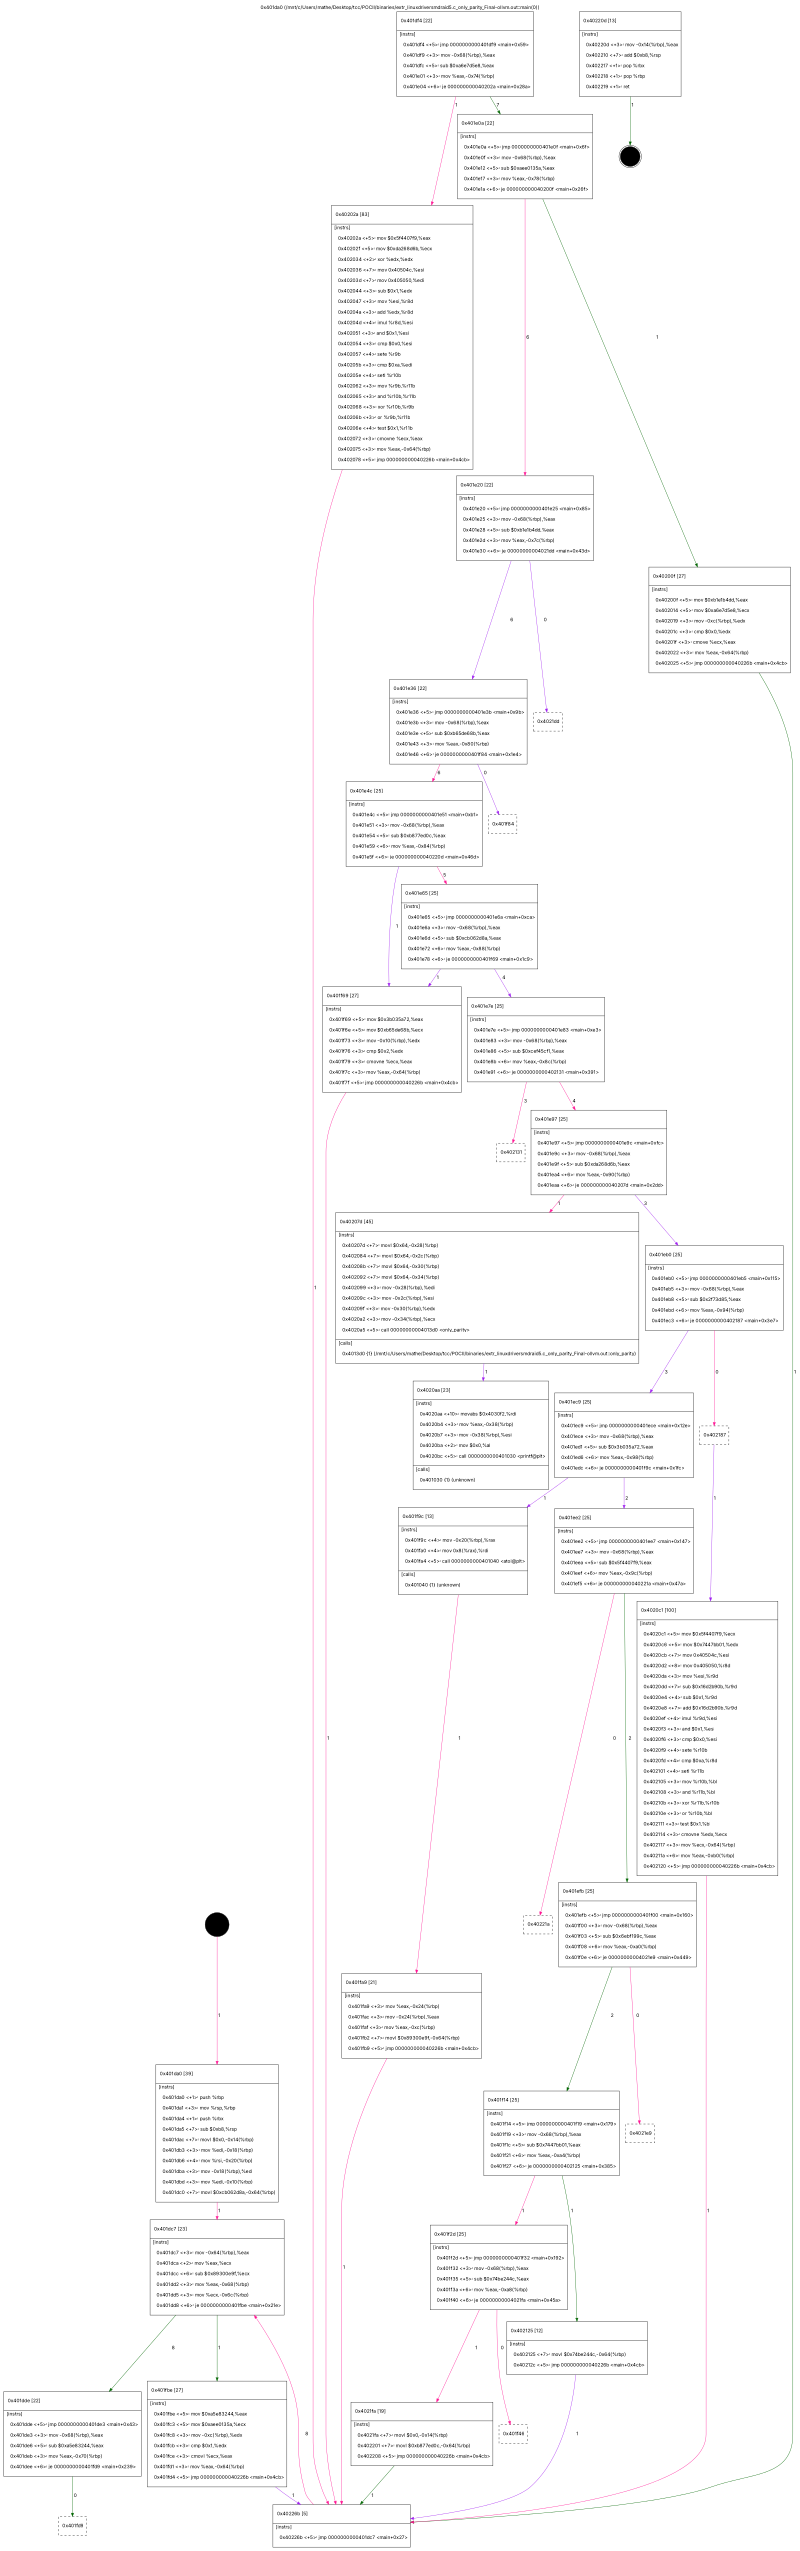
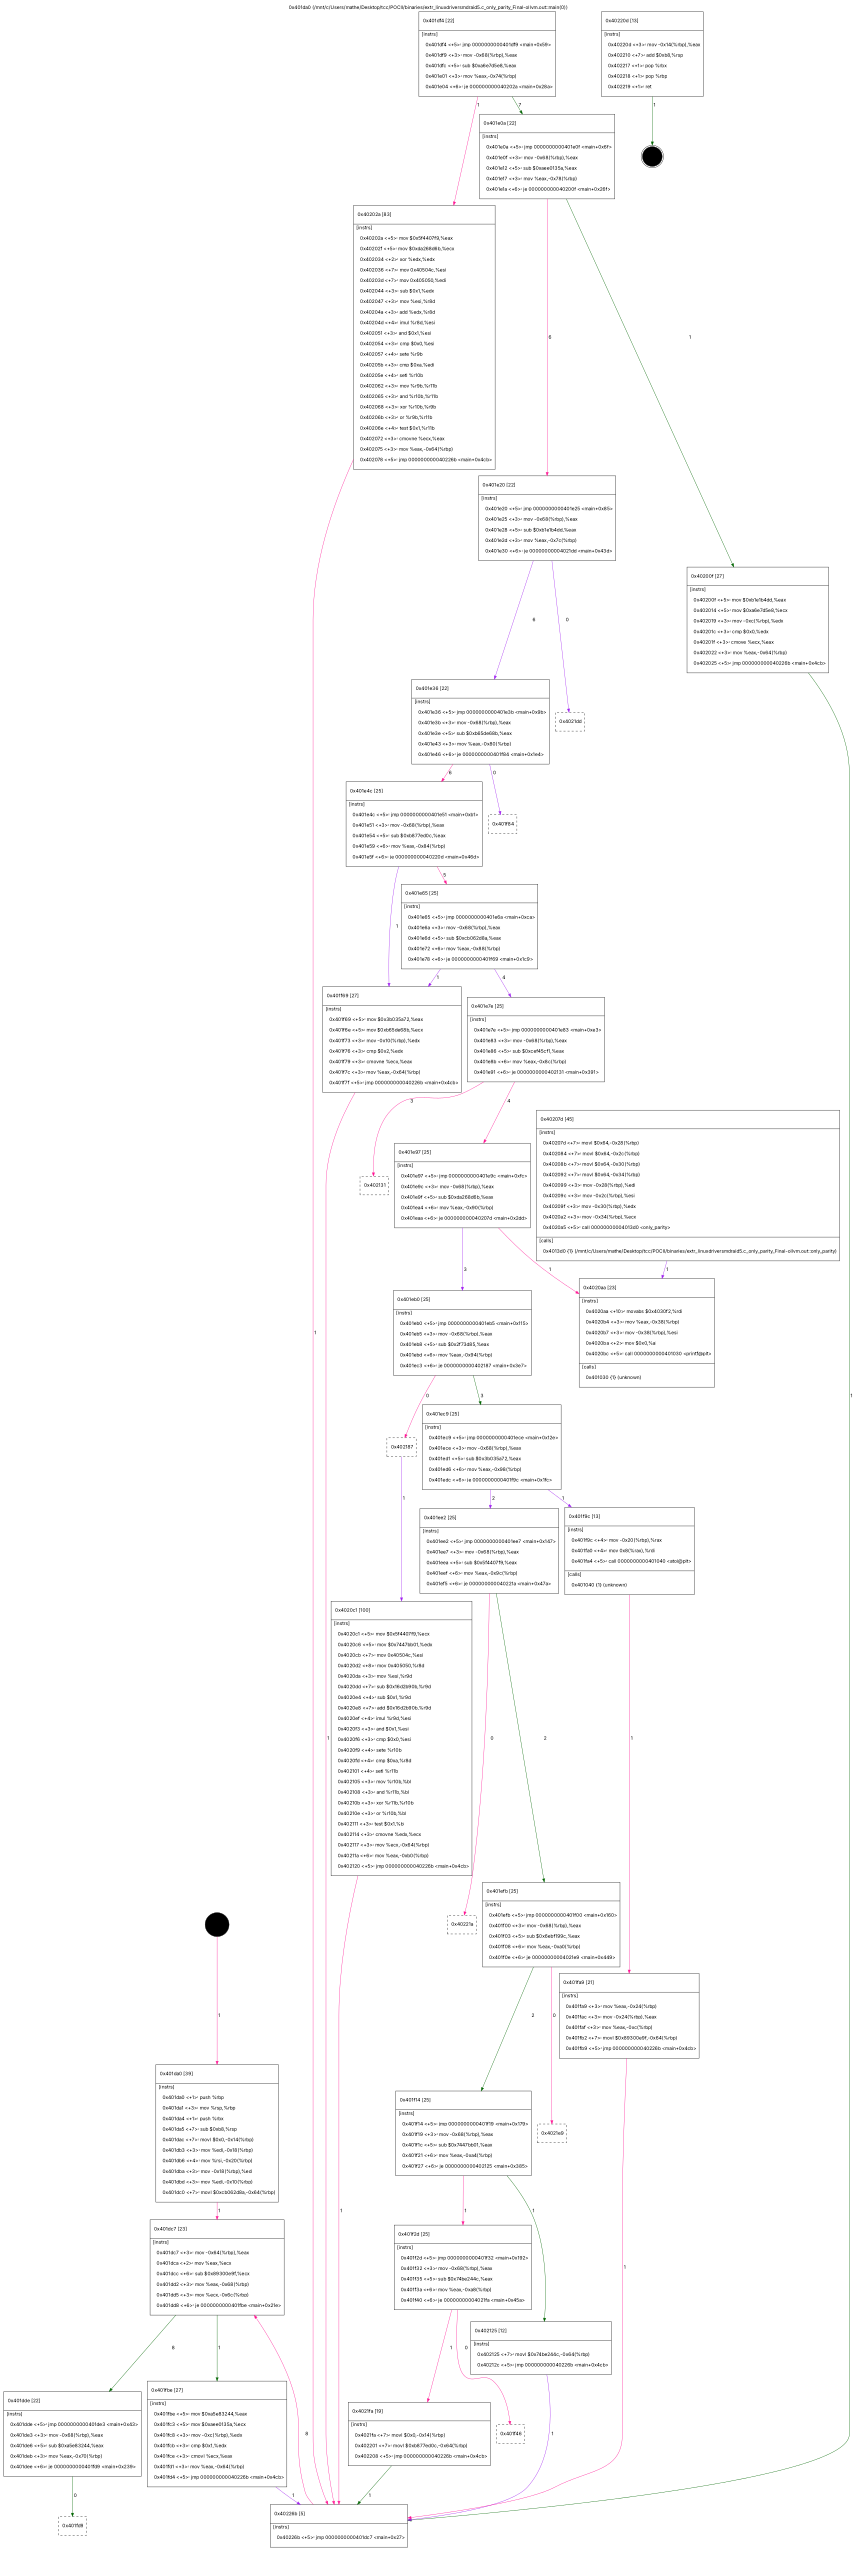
edge "0x401e97 [25]" -> "0x40207d [45]": now "0x401e97 [25]" -> "0x4020aa [23]"
edge "0x401eb0 [25]" -> "0x401ec9 [25]": color purple -> darkgreen
